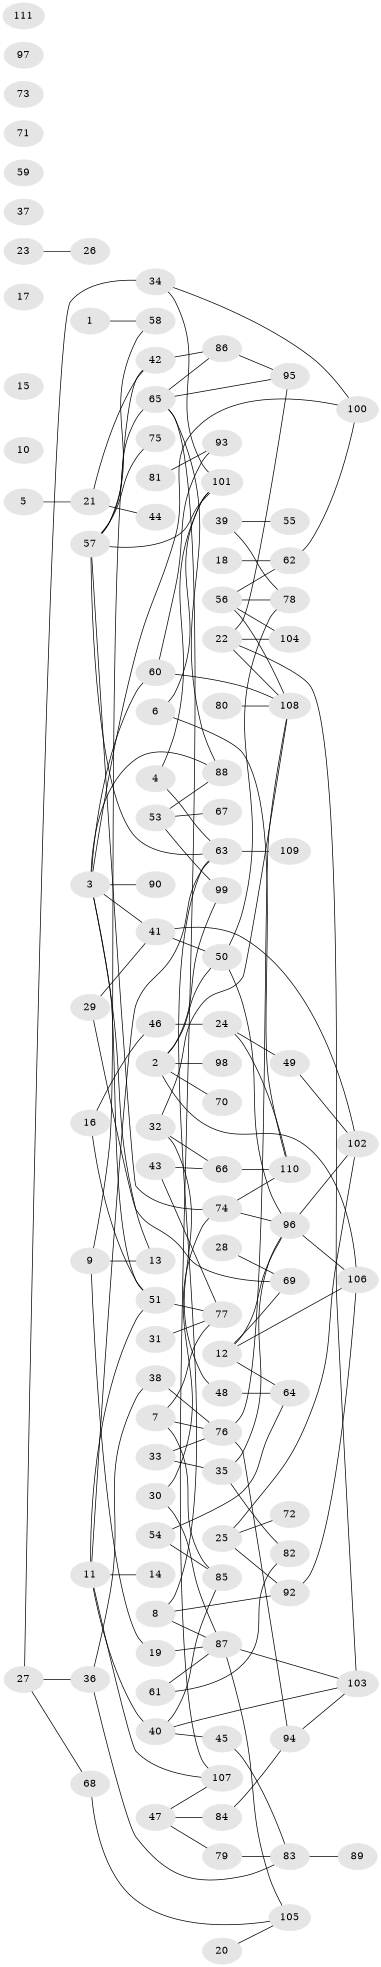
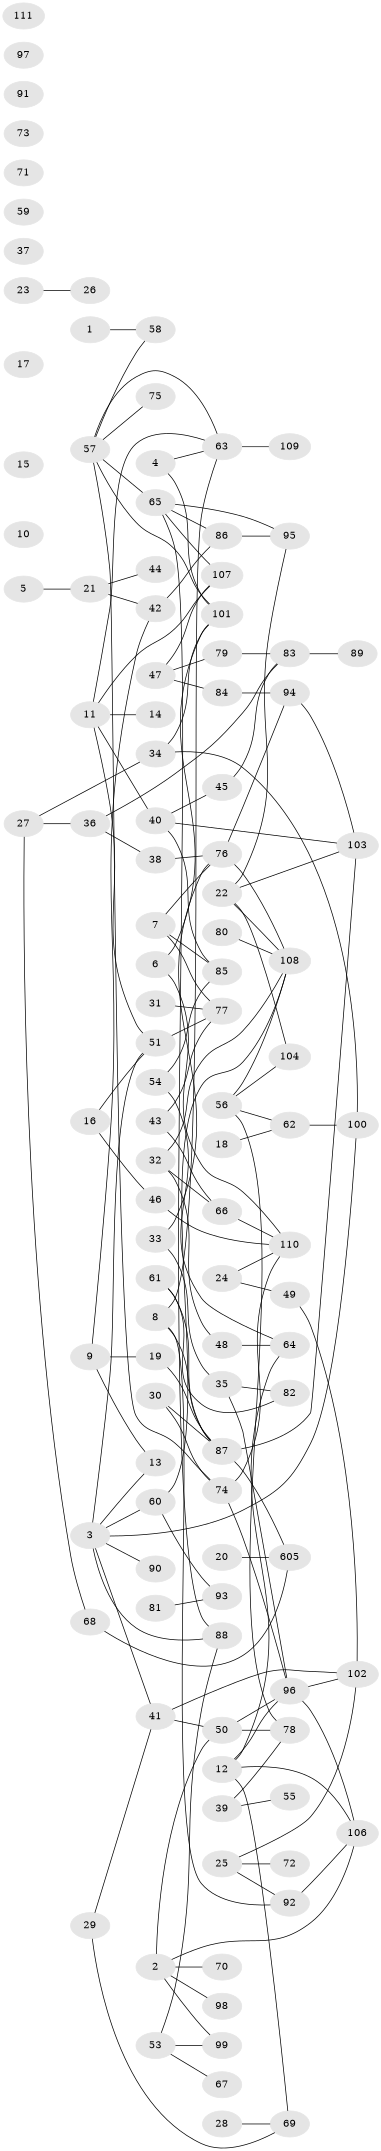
node "91": added
edge "46" -- "24": now "46" -- "110"
node "105": label "105" -> "605"
